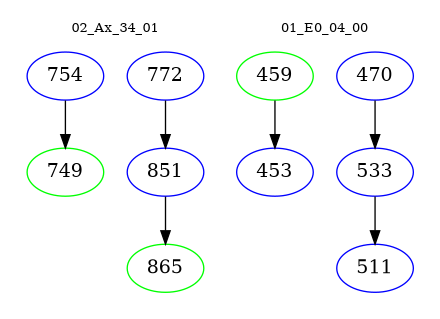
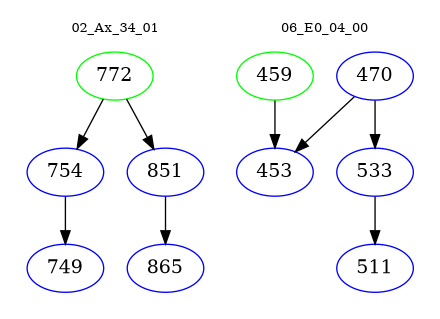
cluster "01_E0_04_00": label "01_E0_04_00" -> "06_E0_04_00"
node "772": color blue -> green
edge "772" -> "754": added
edge "470" -> "453": added
node "749": color green -> blue
node "865": color green -> blue
